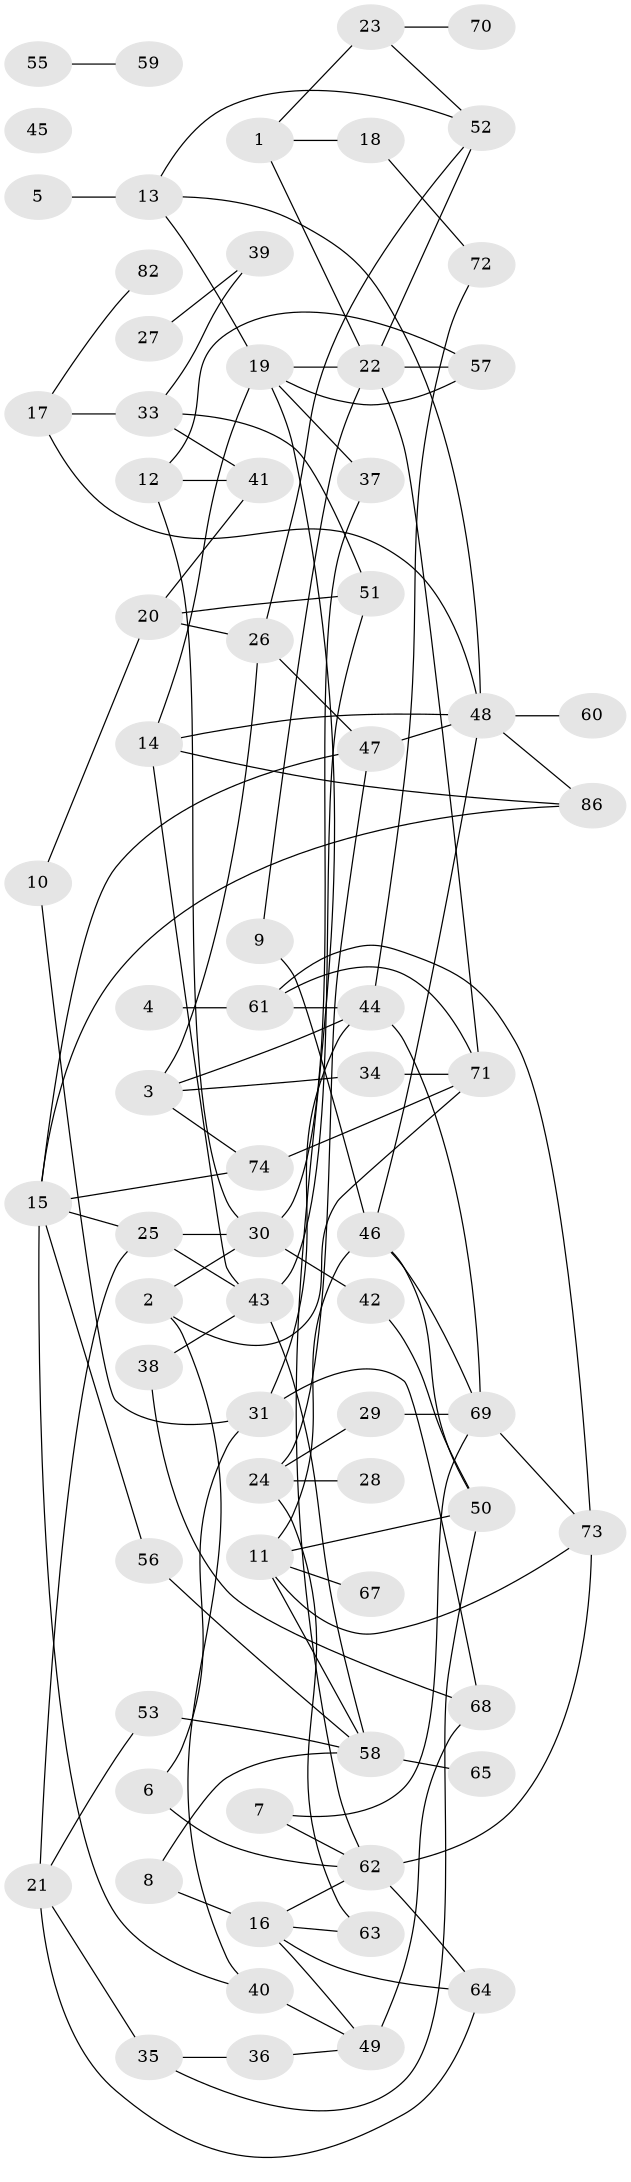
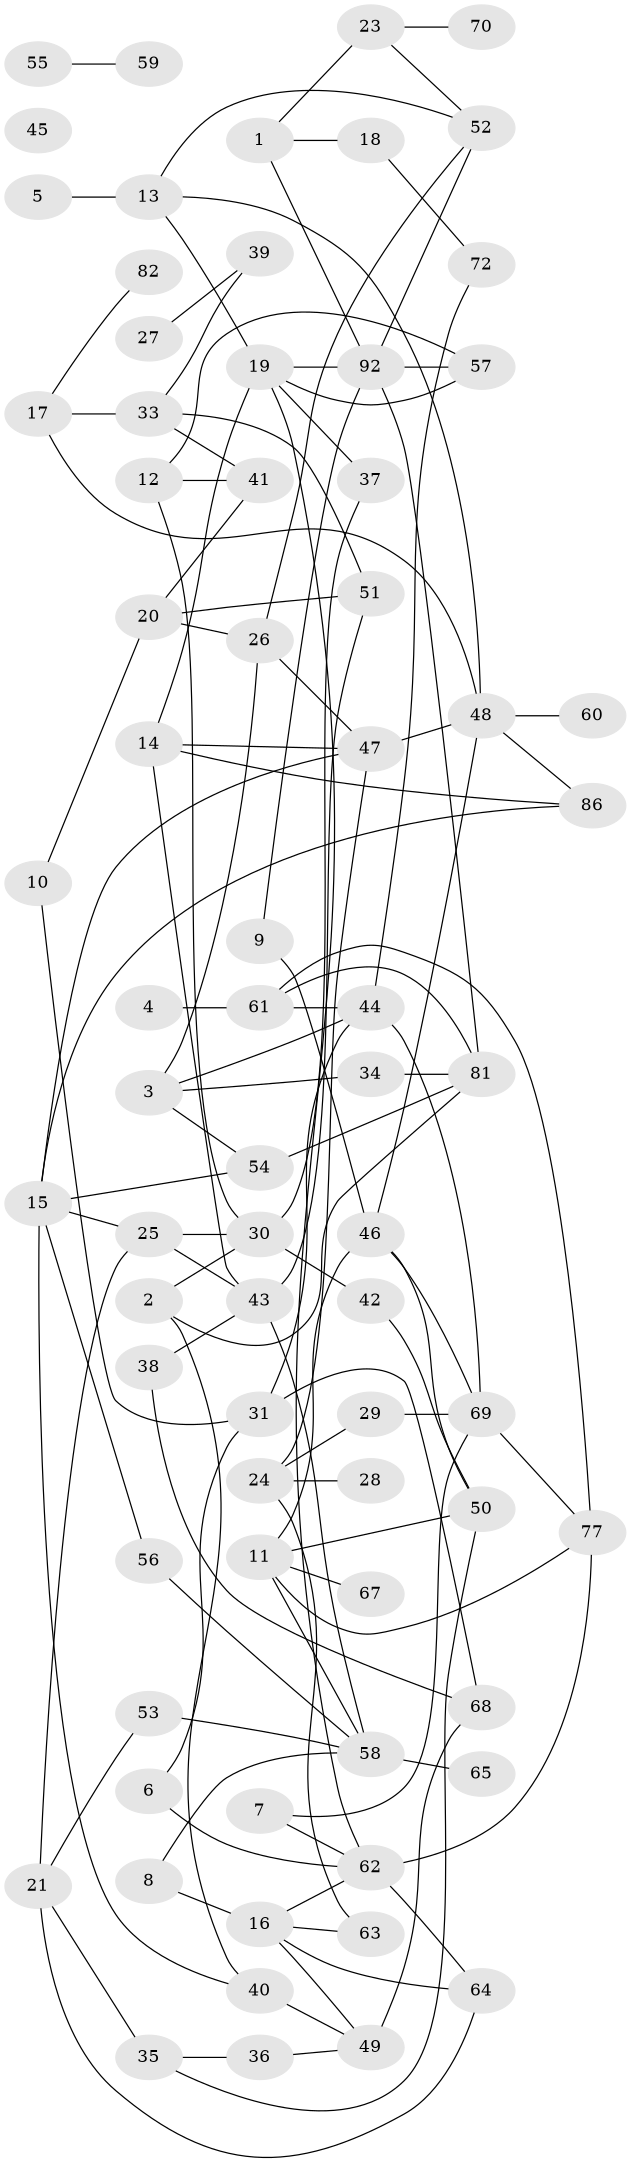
node "22": label "22" -> "92"
edge "48" -- "14": now "47" -- "14"
node "71": label "71" -> "81"
node "74": label "74" -> "54"
node "73": label "73" -> "77"
